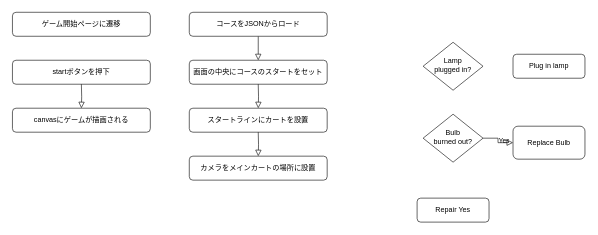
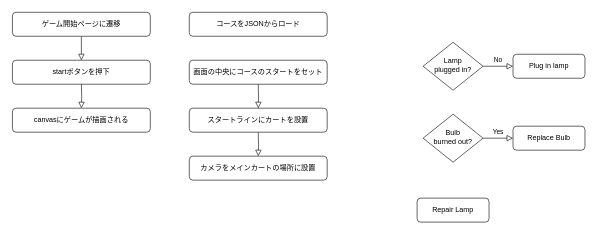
edge "ゲーム開始ページに遷移" -> "startボタンを押下": added
edge "コースをJSONからロード" -> "画面の中央にコースのスタートをセット": removed
edge "Lamp plugged in?" -> "Plug in lamp": added, label "No"
node "Replace Bulb": size 72x33 -> 72x24
node "Repair Yes": label "Repair Yes" -> "Repair Lamp"
